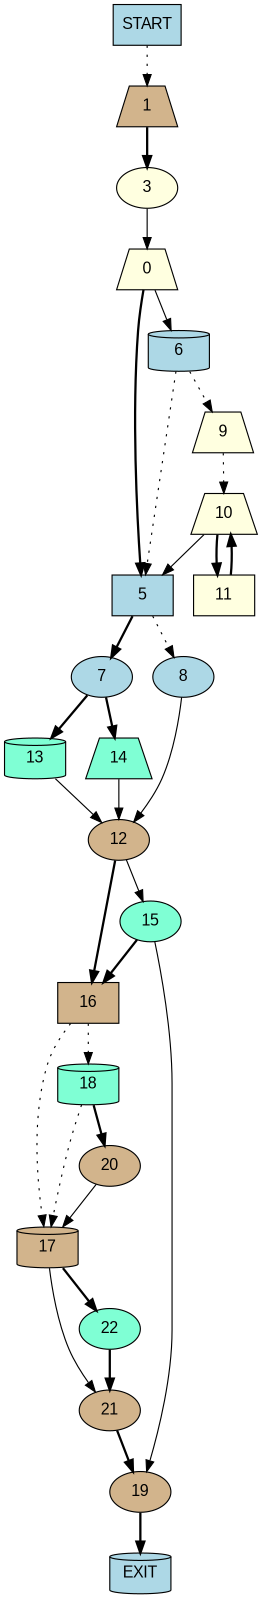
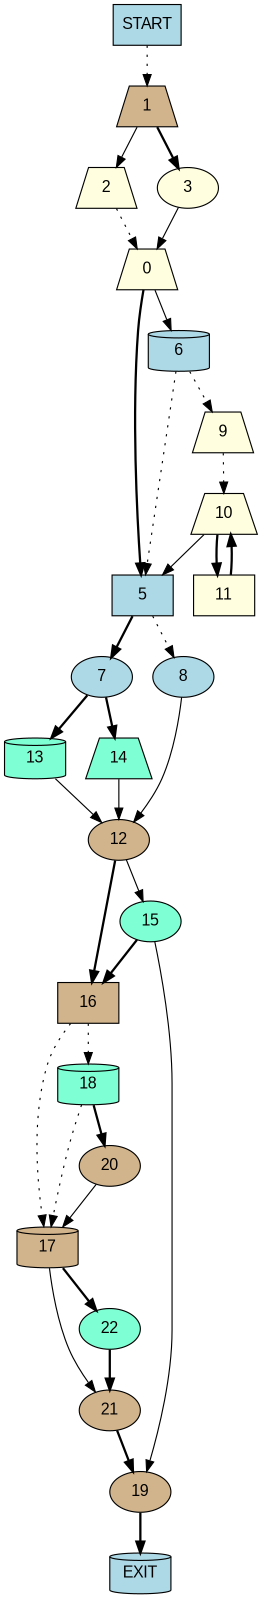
node "2": added
